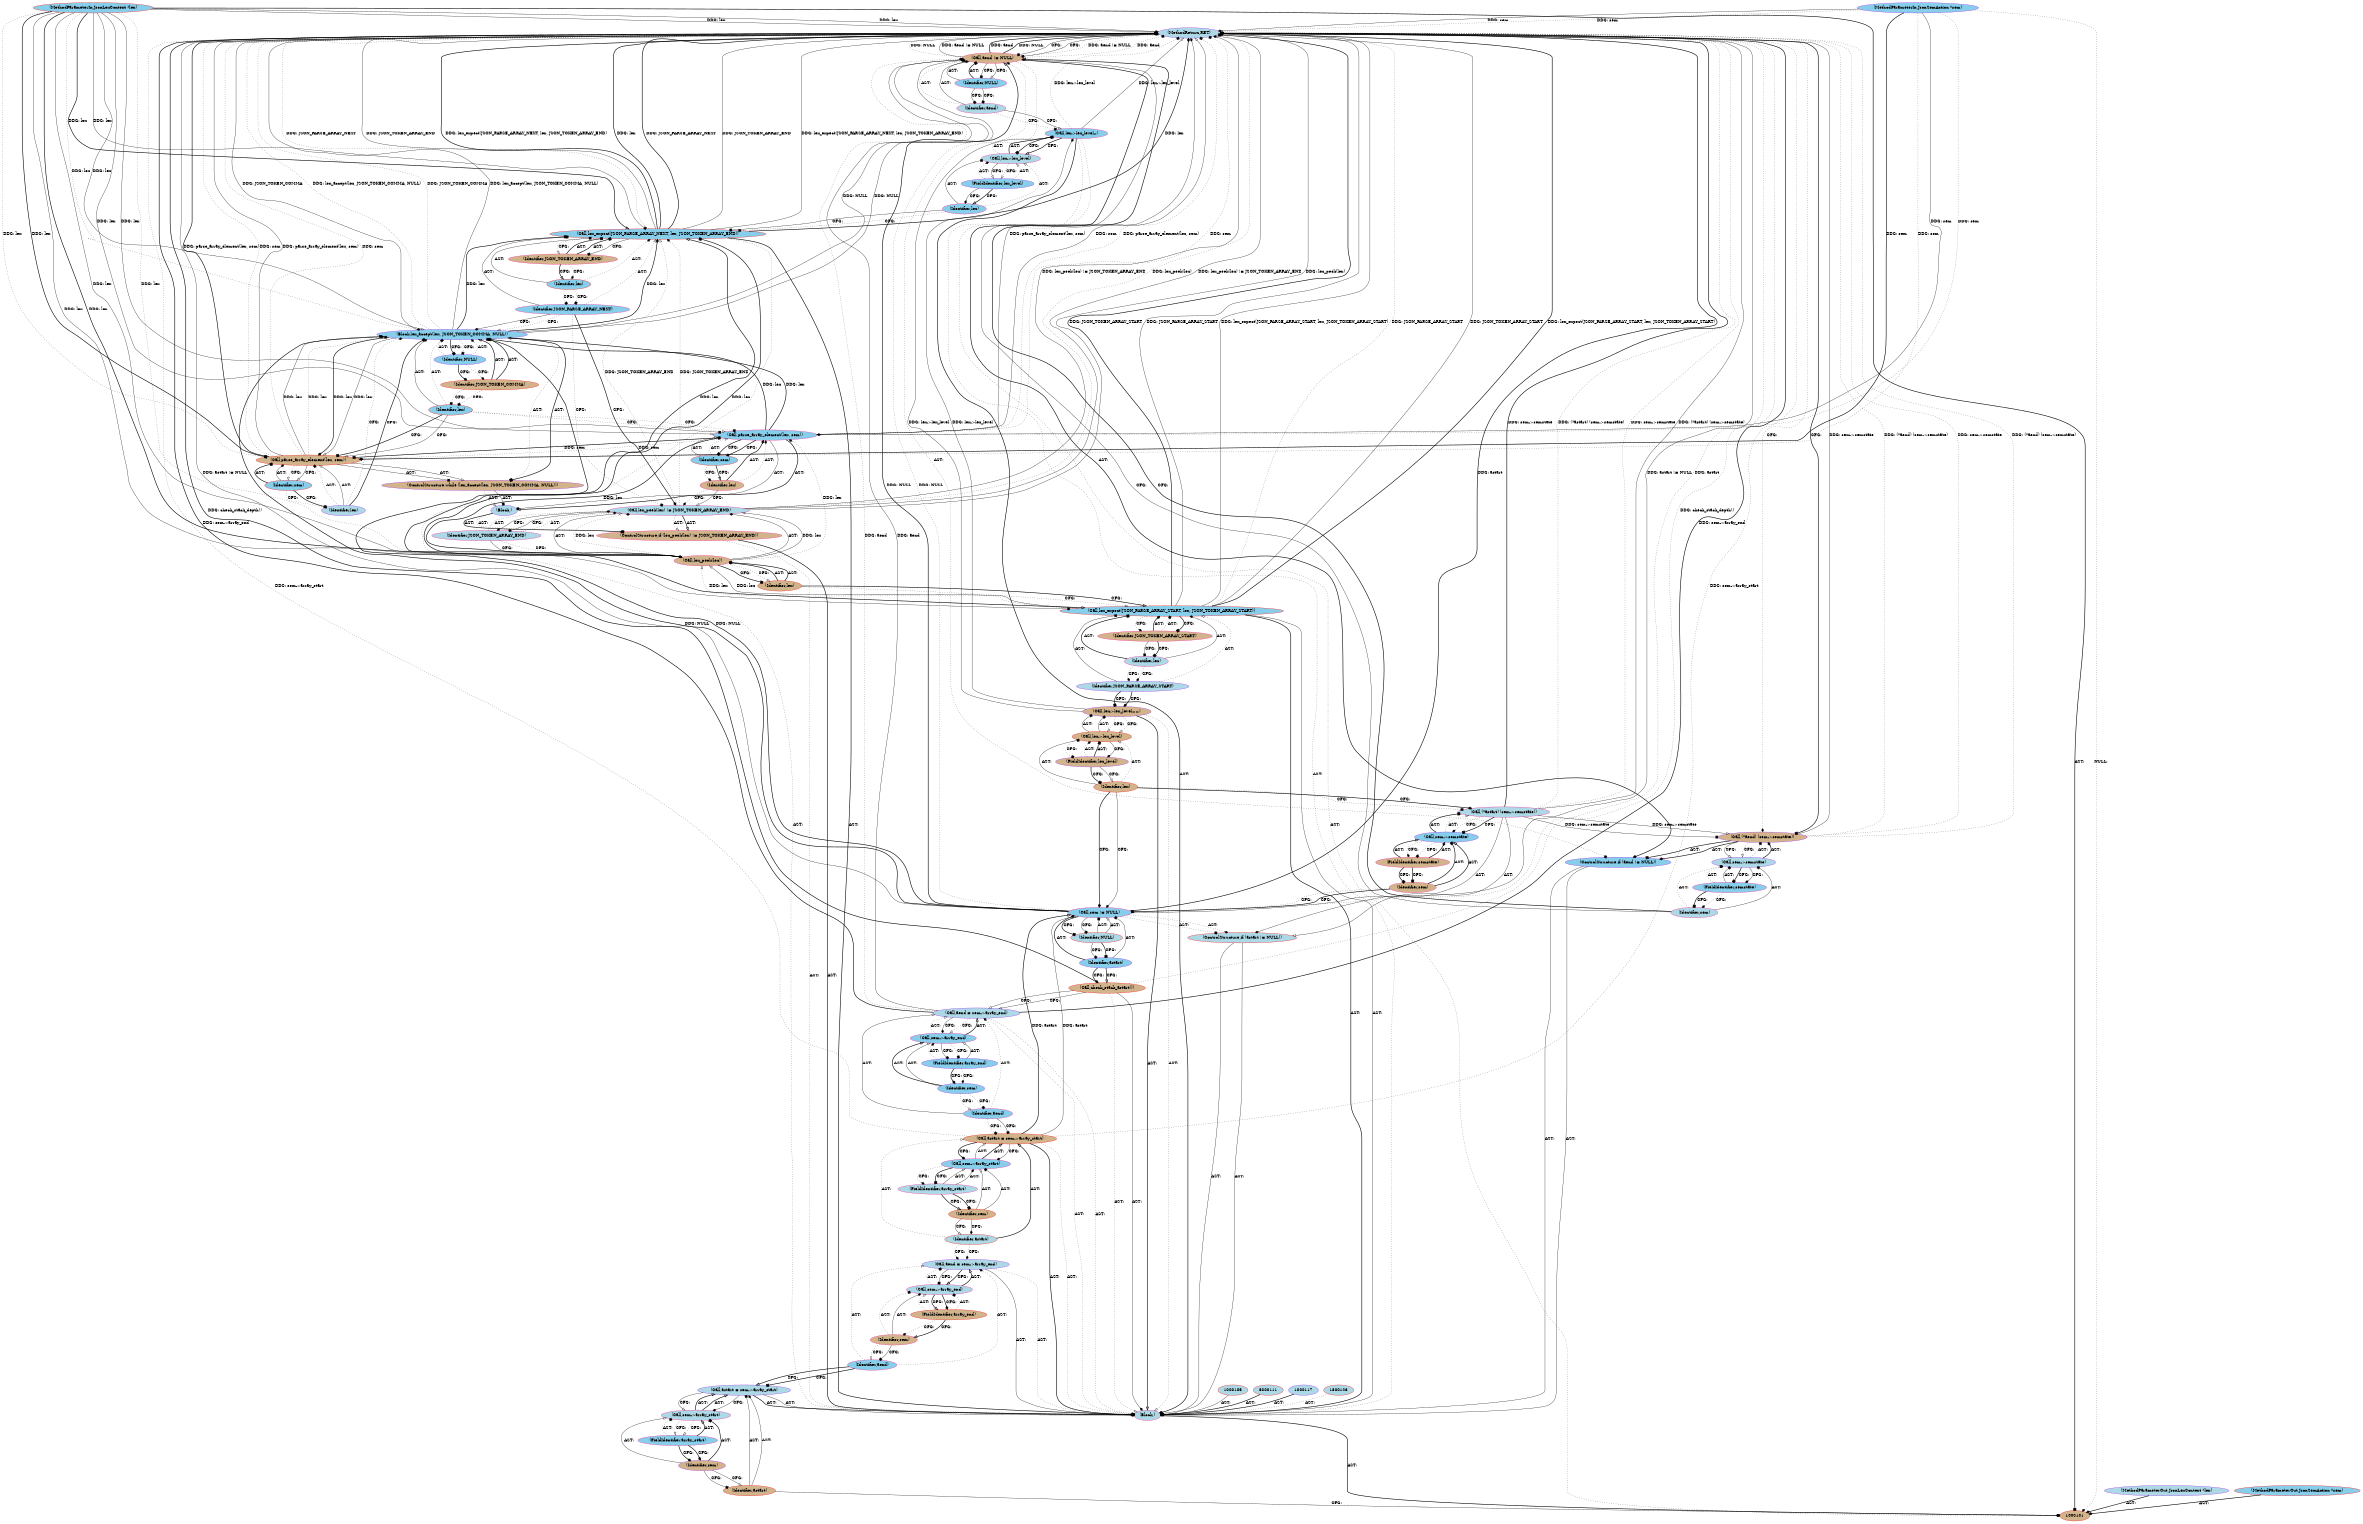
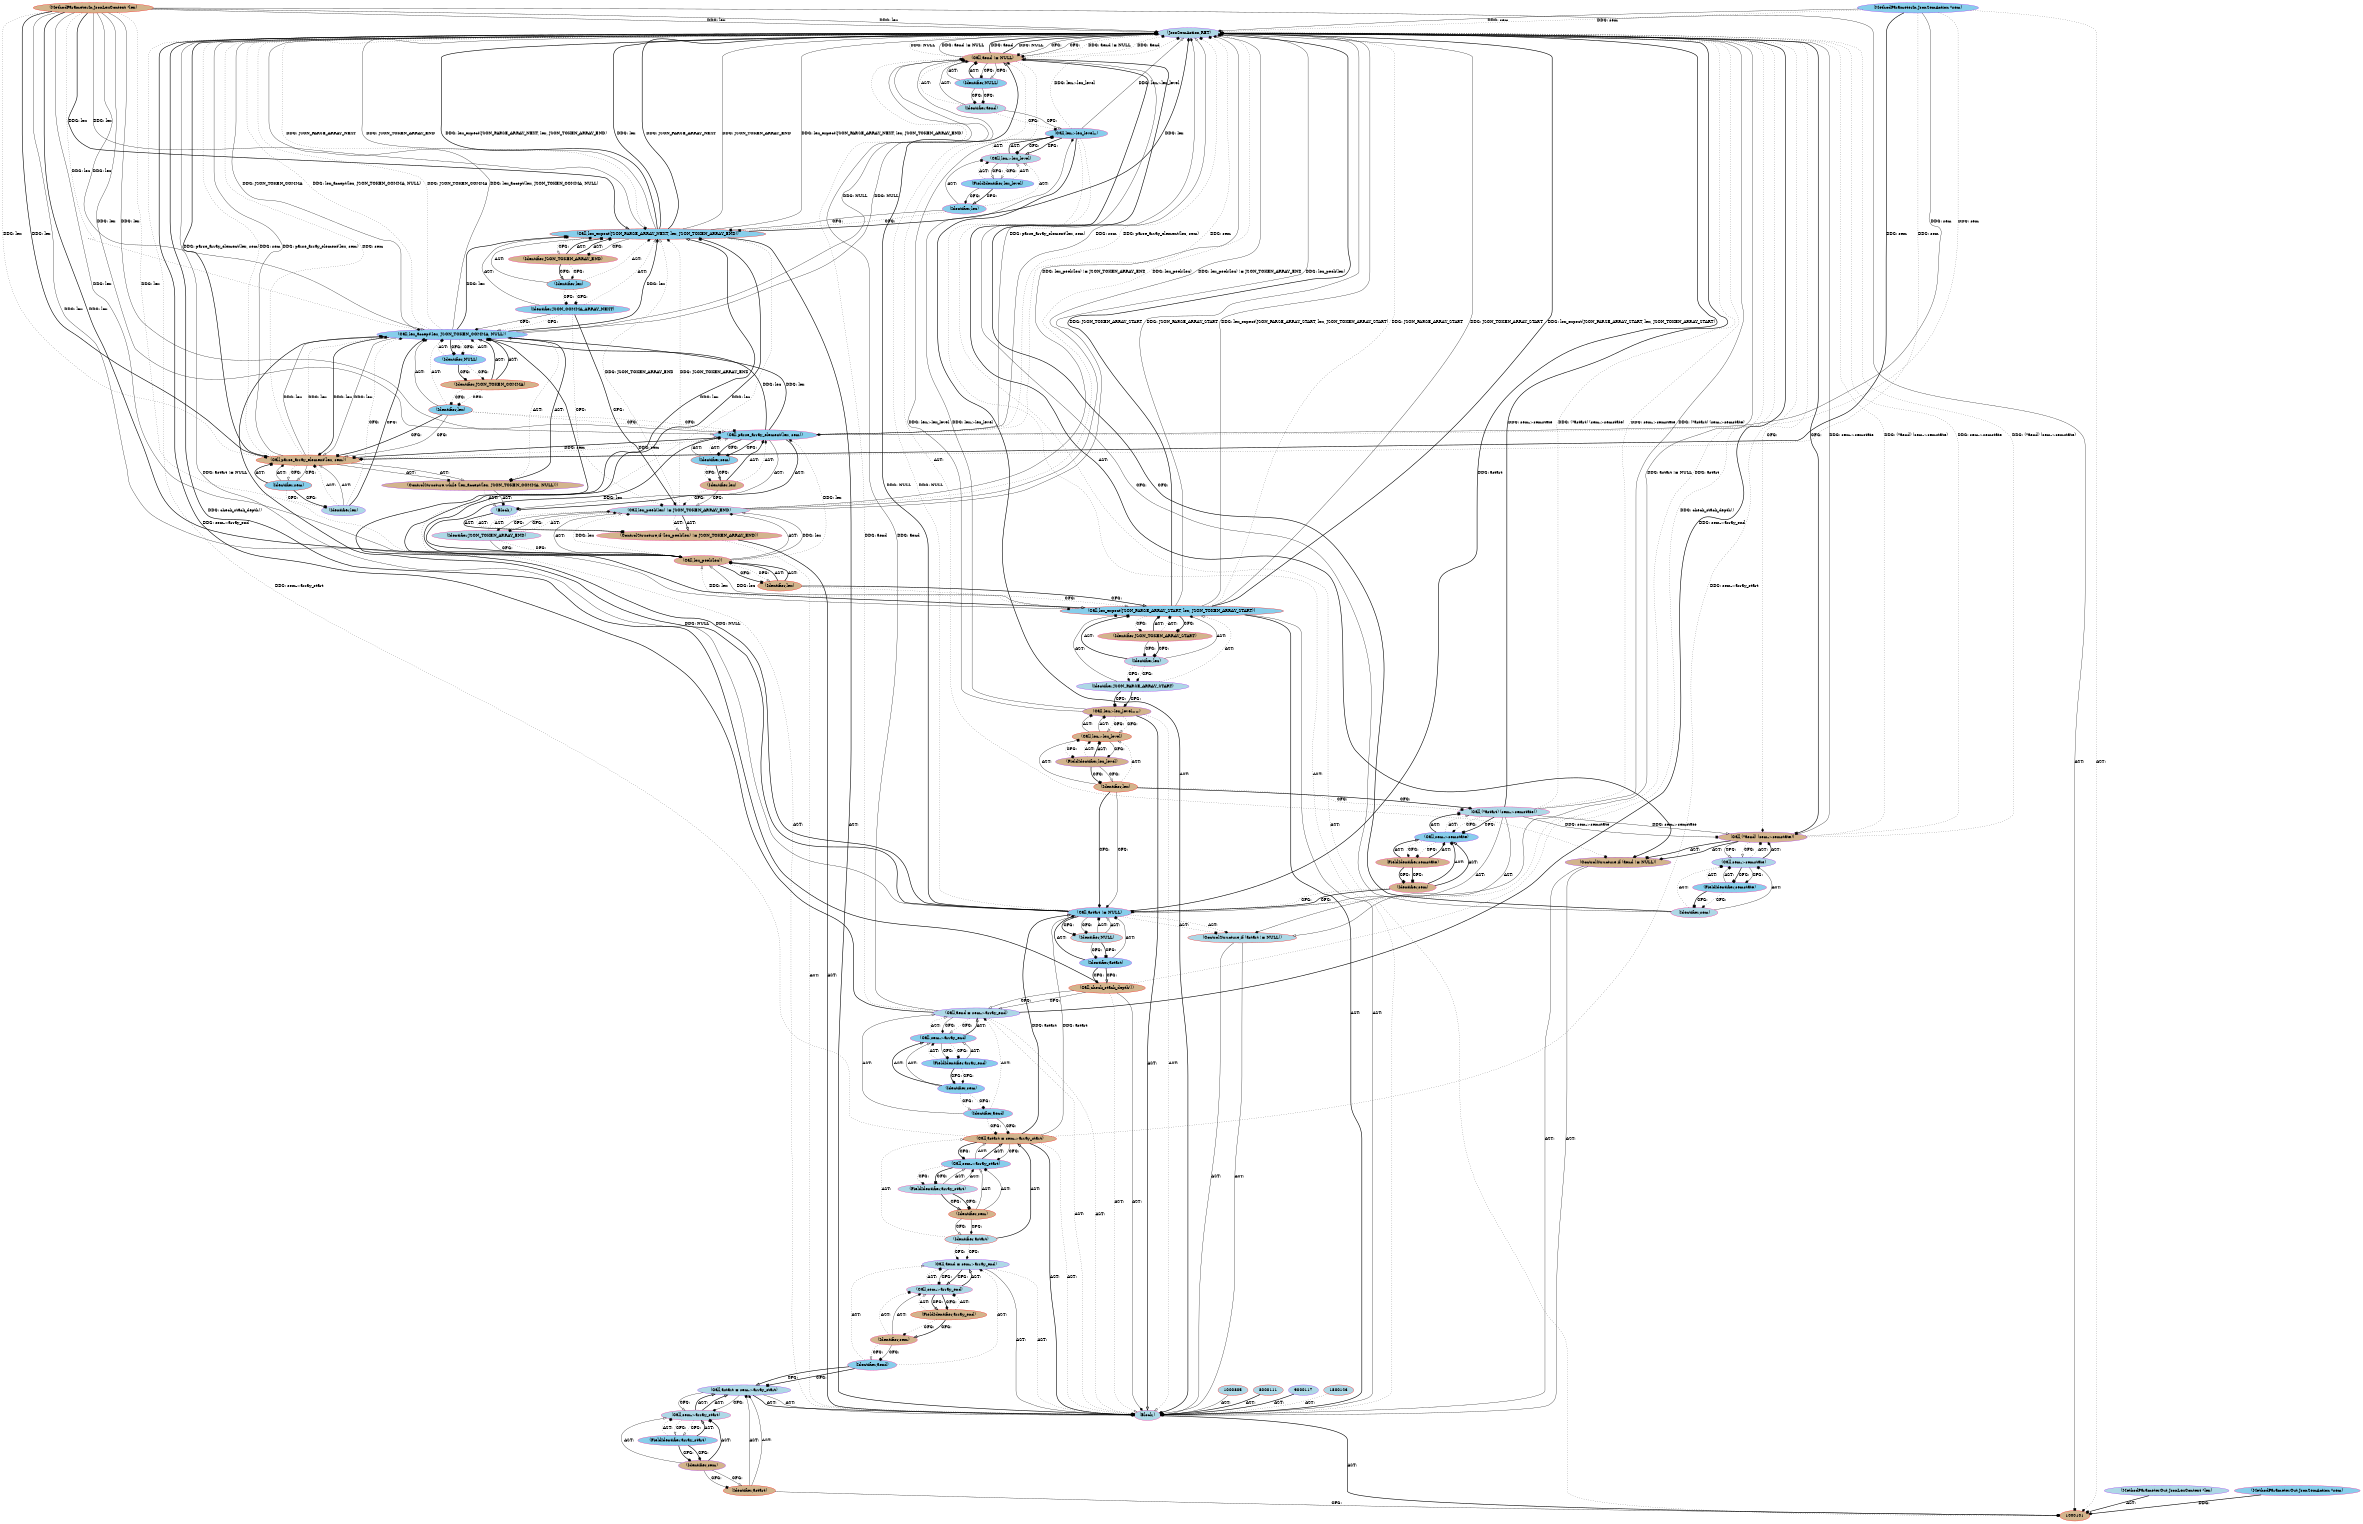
node "(MethodParameterIn,JsonLexContext *lex)": fillcolor skyblue -> tan
edge "(MethodParameterIn,JsonLexContext *lex)" -> "1000101": style bold -> solid
node "(MethodReturn,RET)": label "(MethodReturn,RET)" -> "(JsonSemAction,RET)"
node "(Identifier,JSON_PARSE_ARRAY_NEXT)": label "(Identifier,JSON_PARSE_ARRAY_NEXT)" -> "(Identifier,JSON_COMMA_ARRAY_NEXT)"
node "(Block,lex_accept(lex, JSON_TOKEN_COMMA, NULL))": label "(Block,lex_accept(lex, JSON_TOKEN_COMMA, NULL))" -> "(Call,lex_accept(lex, JSON_TOKEN_COMMA, NULL))"
edge "(MethodParameterIn,JsonSemAction *sem)" -> "1000101": label "NULL: " -> "AST: "
node "(ControlStructure,if (aend != NULL))": fillcolor skyblue -> tan
node "(Call,sem != NULL)": label "(Call,sem != NULL)" -> "(Call,astart != NULL)"
node "(Call,check_stack_astart())": label "(Call,check_stack_astart())" -> "(Call,check_stack_depth())"
node "1000105": label "1000105" -> "1000805"
node "1000117": label "1000117" -> "9000117"
node "(MethodParameterOut,JsonSemAction *sem)": color red -> deeppink
edge "(MethodParameterOut,JsonSemAction *sem)" -> "1000101": label "AST: " -> "DDG: "
edge "(MethodParameterOut,JsonLexContext *lex)" -> "1000101": arrowhead diamond -> box
